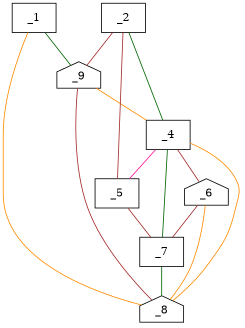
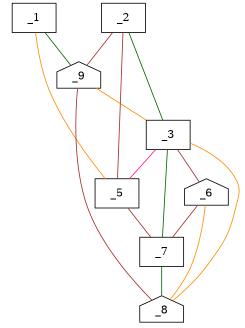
node "_4": label "_4" -> "_3"
edge "_1" -- "_8": now "_1" -- "_5"
